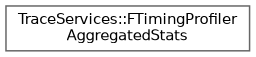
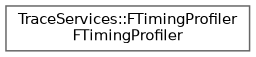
node "TraceServices::FTimingProfiler AggregatedStats": label "TraceServices::FTimingProfiler AggregatedStats" -> "TraceServices::FTimingProfiler FTimingProfiler"
